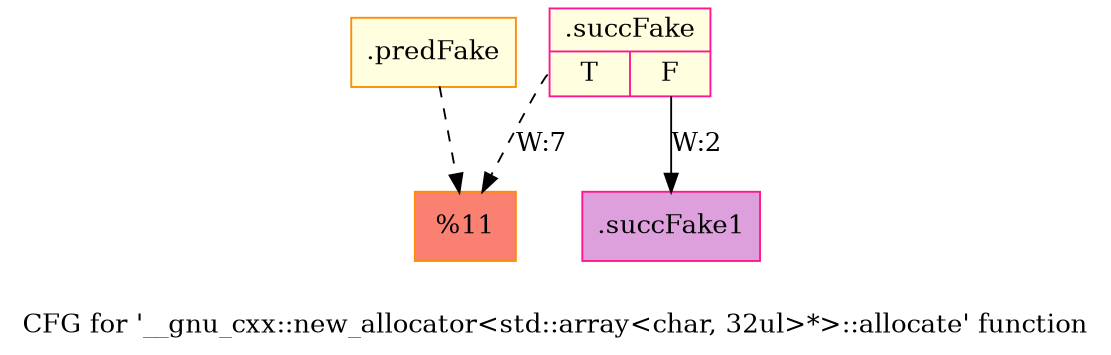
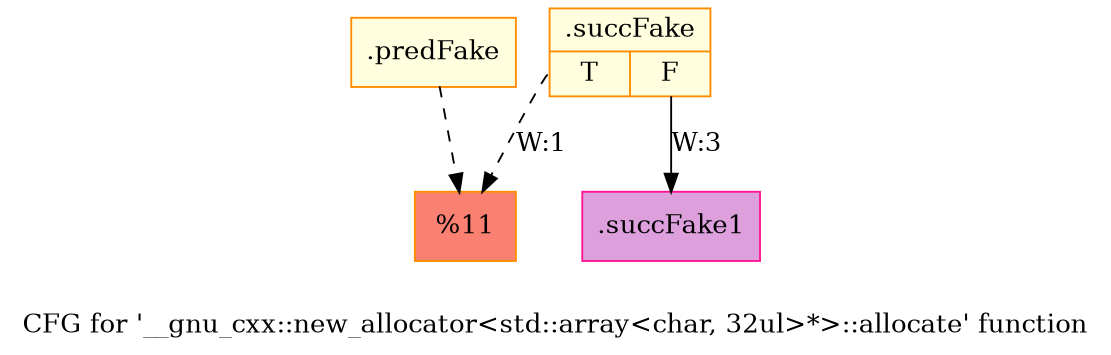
node ".succFake": color deeppink -> darkorange
edge ".succFake" -> "%11": label "W:7" -> "W:1"
edge ".succFake" -> ".succFake1": label "W:2" -> "W:3"
